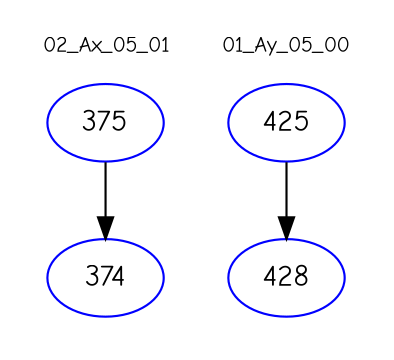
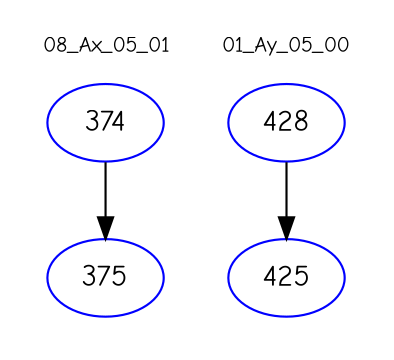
cluster "02_Ax_05_01": label "02_Ax_05_01" -> "08_Ax_05_01"
edge "375" -> "374": reversed
edge "425" -> "428": reversed
